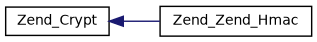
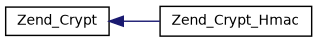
node "Zend_Zend_Hmac": label "Zend_Zend_Hmac" -> "Zend_Crypt_Hmac"
